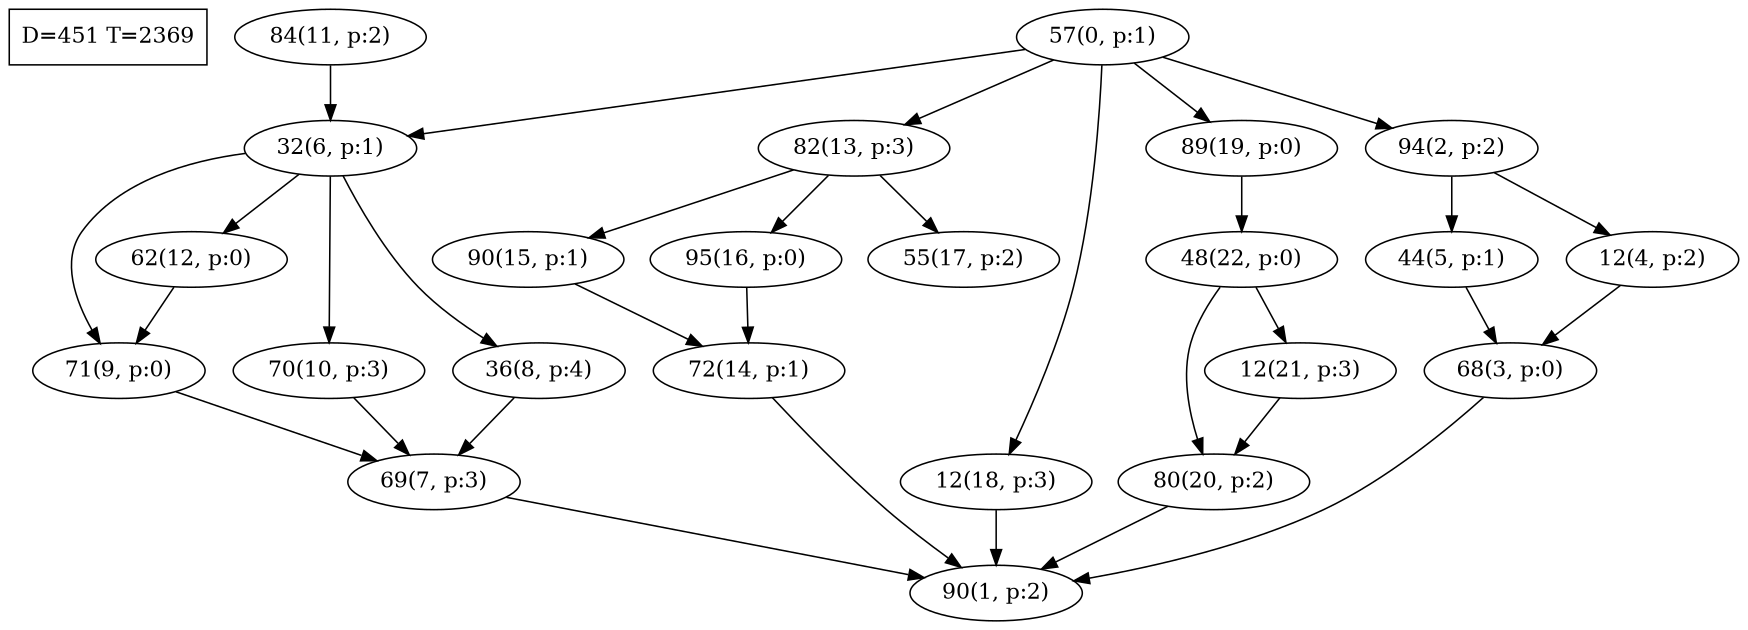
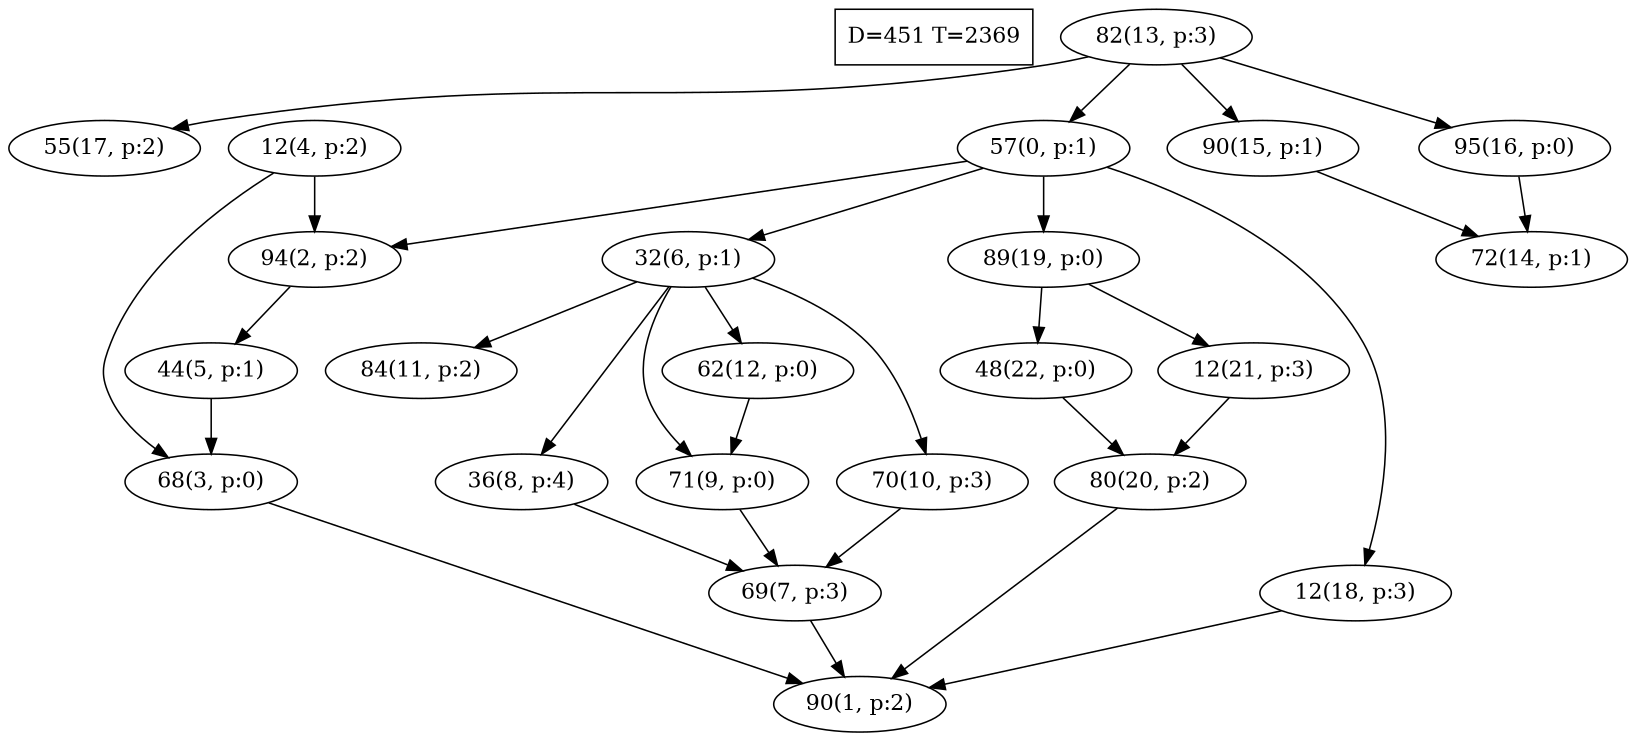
edge "84(11, p:2)" -> "32(6, p:1)": reversed
edge "57(0, p:1)" -> "82(13, p:3)": reversed
edge "94(2, p:2)" -> "12(4, p:2)": reversed
edge "48(22, p:0)" -> "12(21, p:3)": now "89(19, p:0)" -> "12(21, p:3)"
edge "72(14, p:1)" -> "90(1, p:2)": removed
